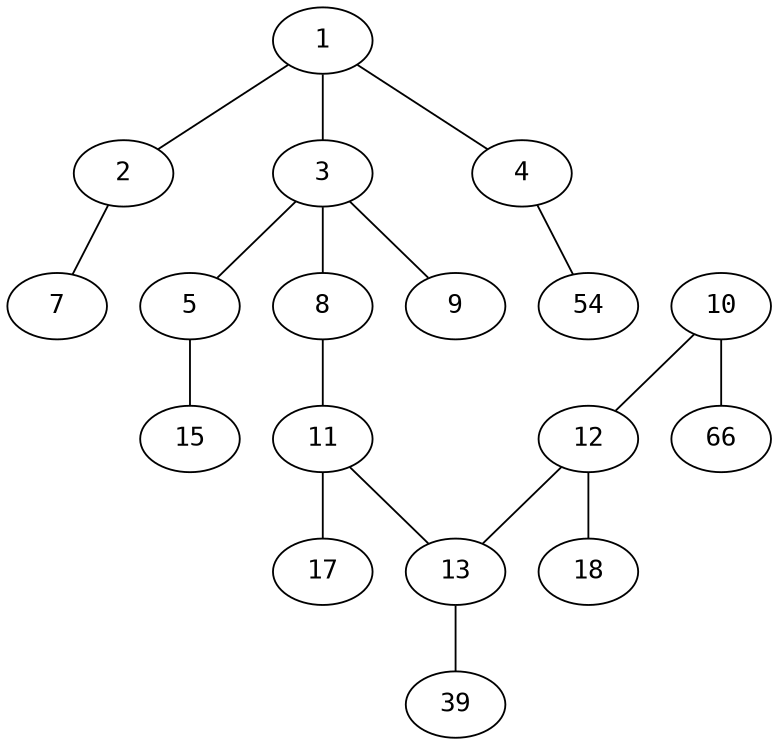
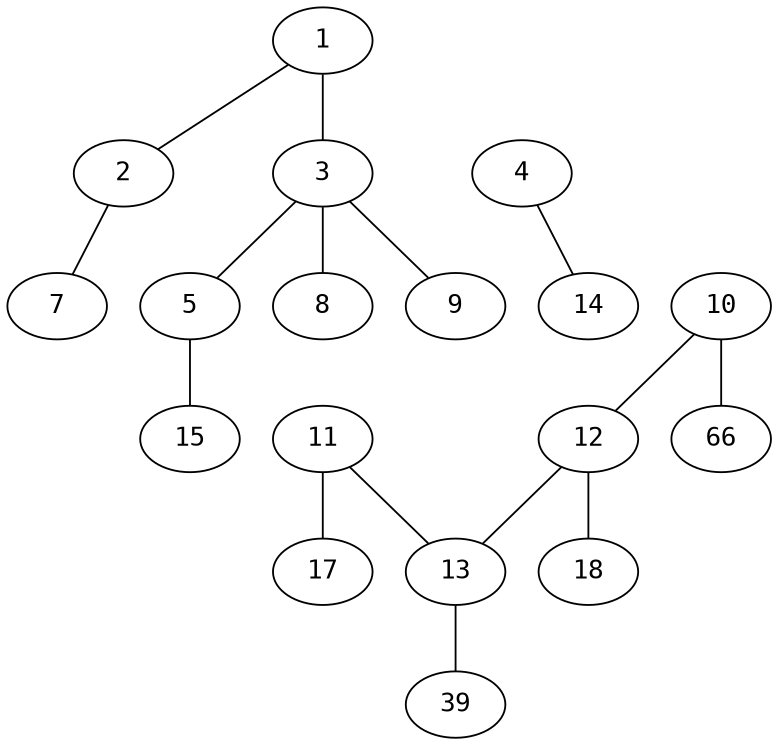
edge "1" -- "4": removed
node "54": label "54" -> "14"
edge "8" -- "11": removed
